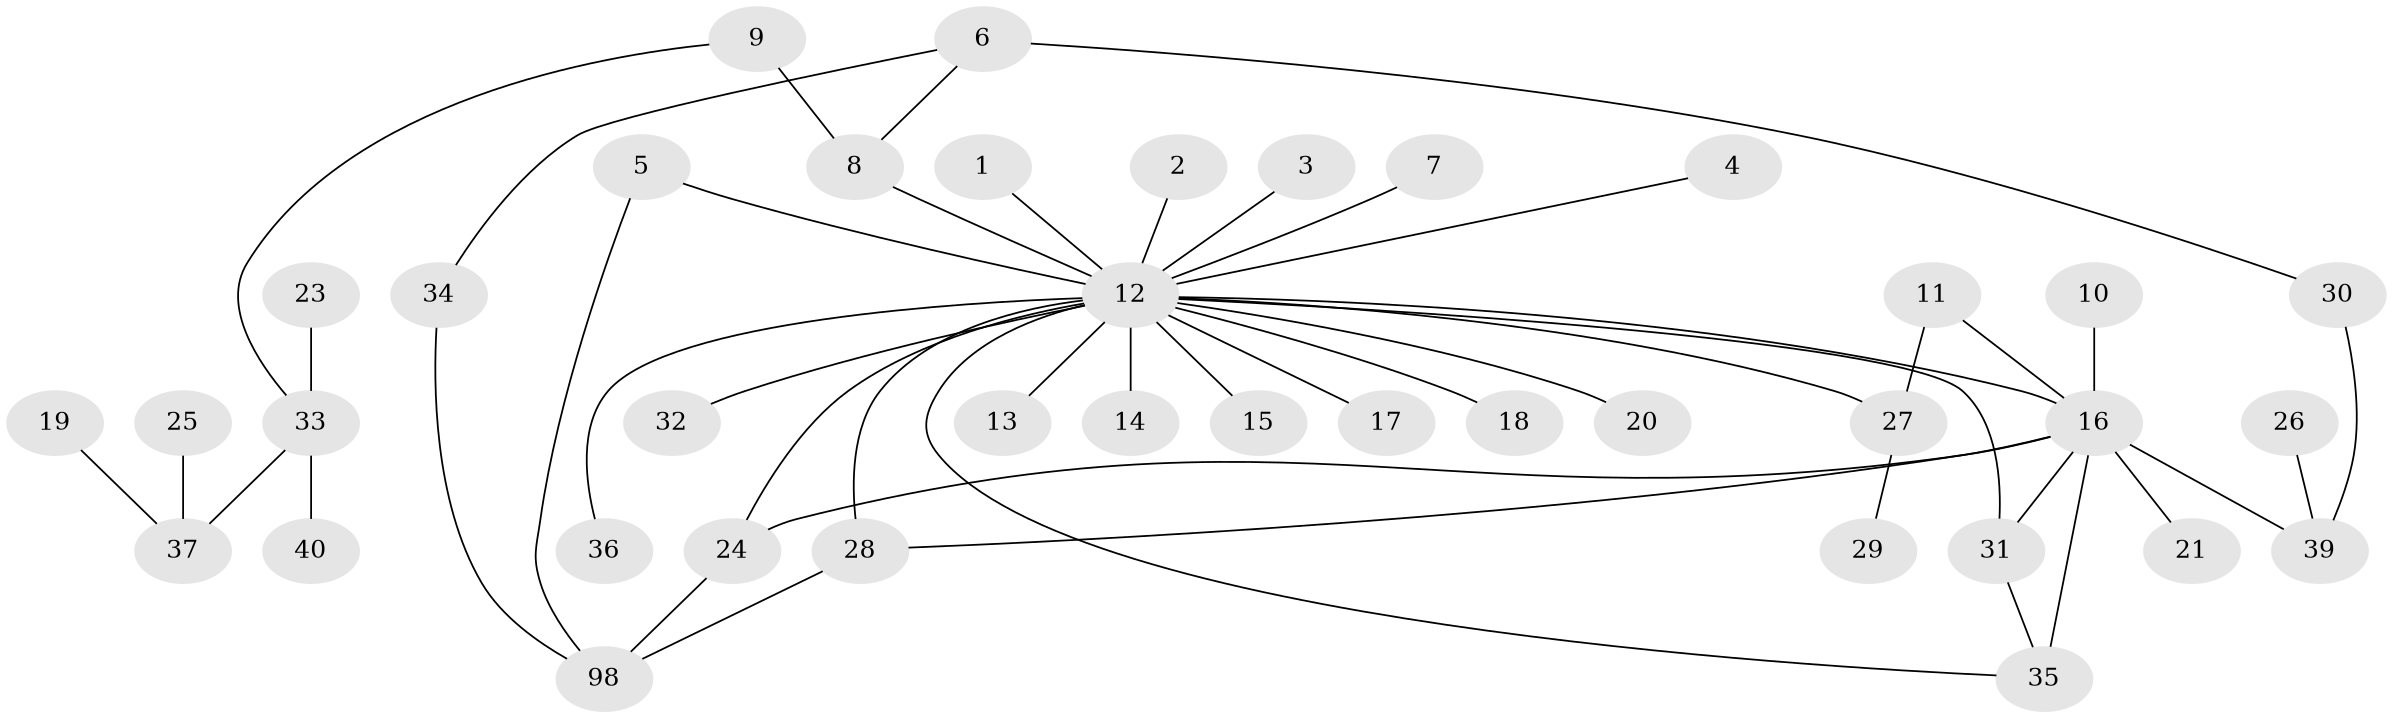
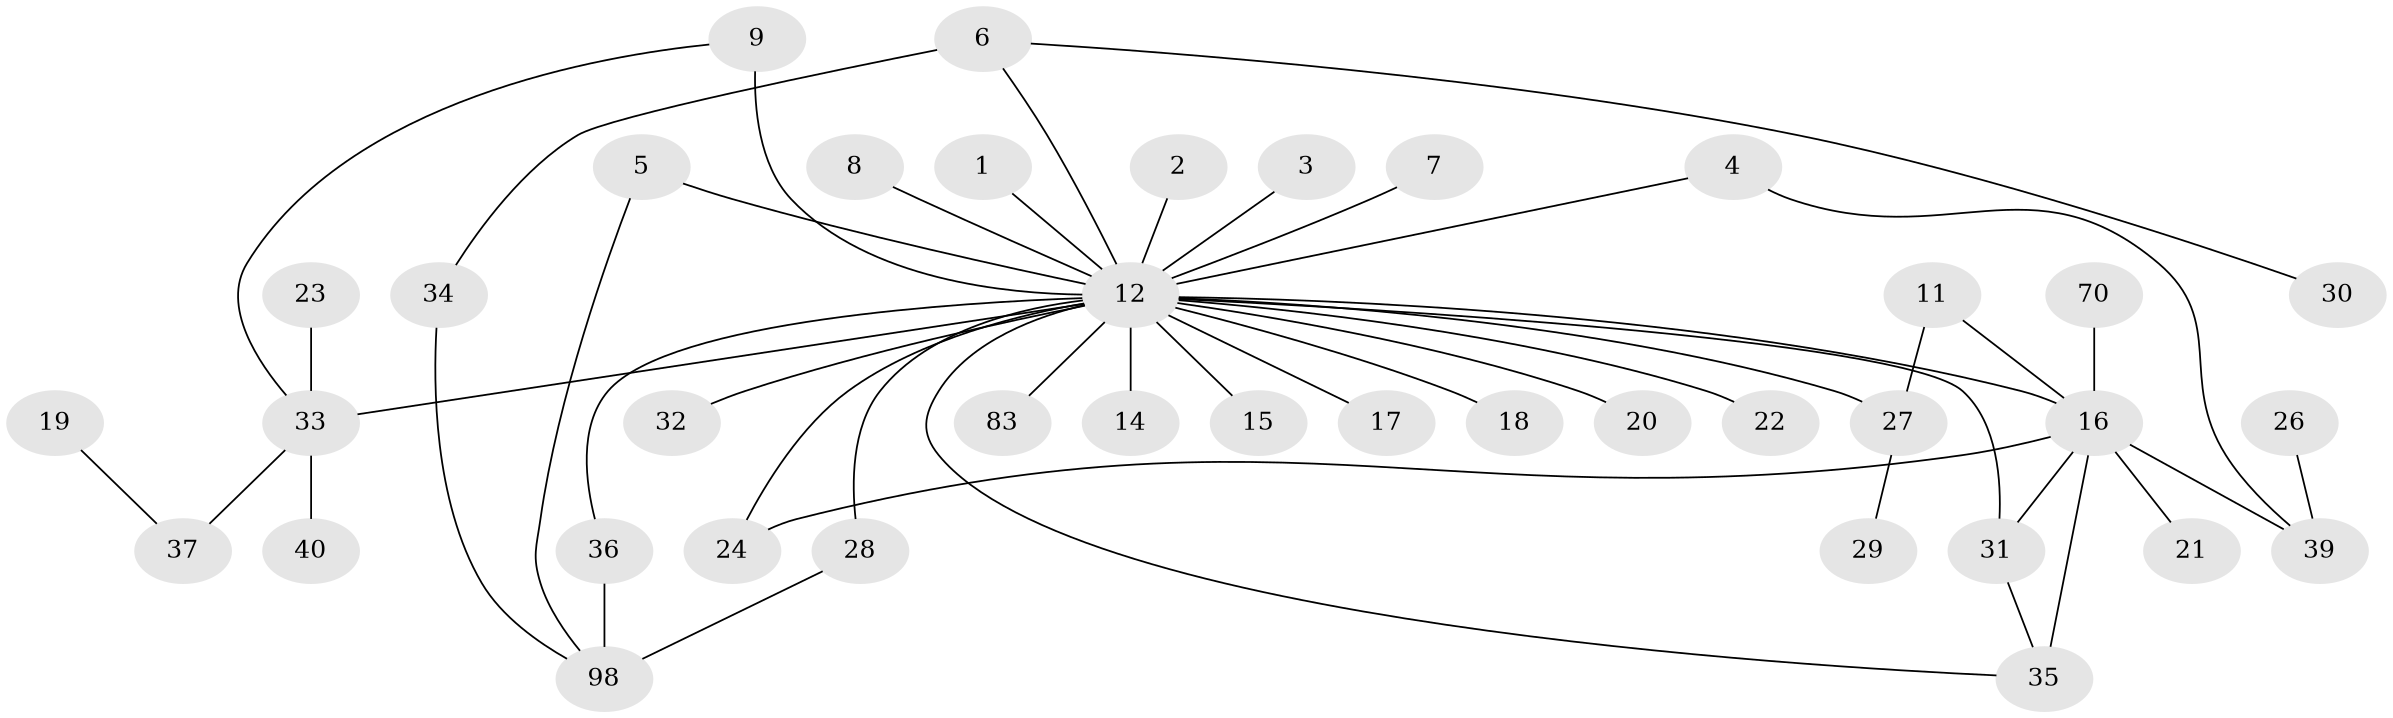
edge "9" -- "8": now "9" -- "12"
edge "6" -- "8": now "6" -- "12"
node "10": label "10" -> "70"
edge "12" -- "33": added
node "25": removed
node "13": label "13" -> "83"
node "22": added
edge "30" -- "39": now "4" -- "39"
edge "16" -- "28": removed
edge "24" -- "98": now "36" -- "98"
